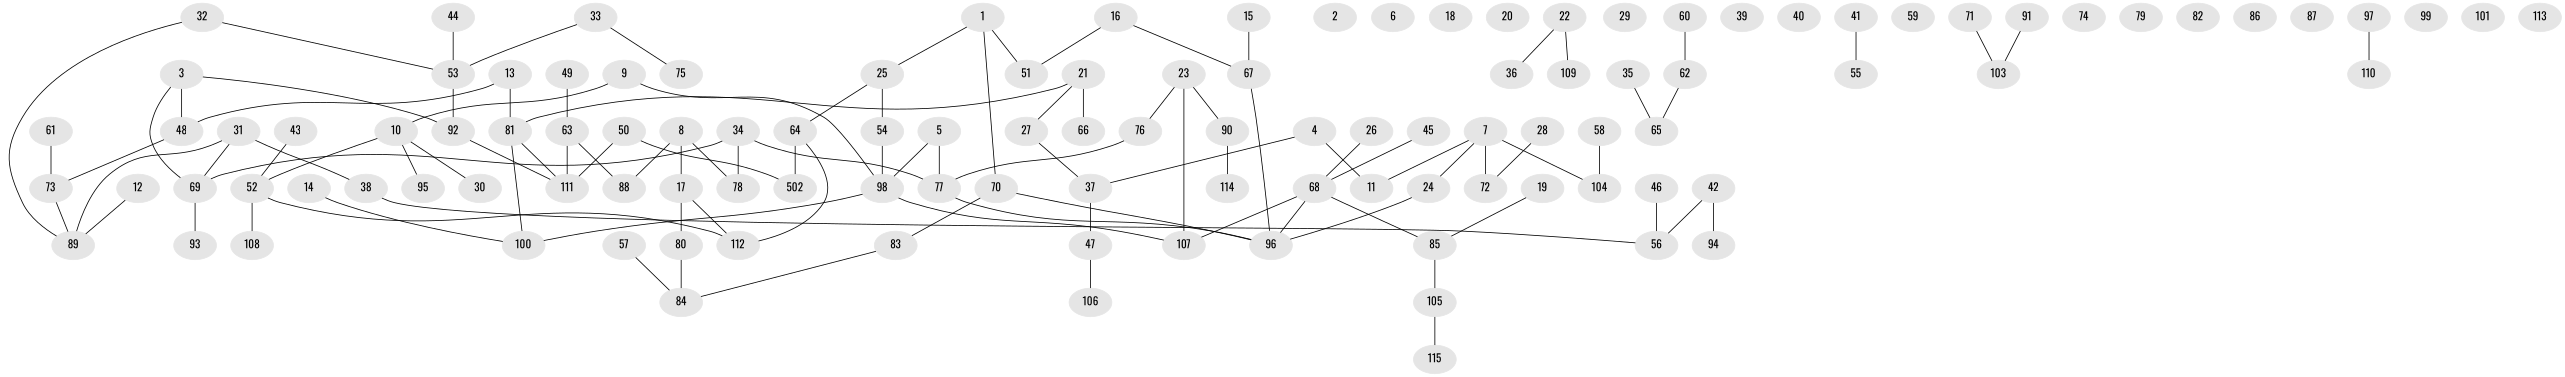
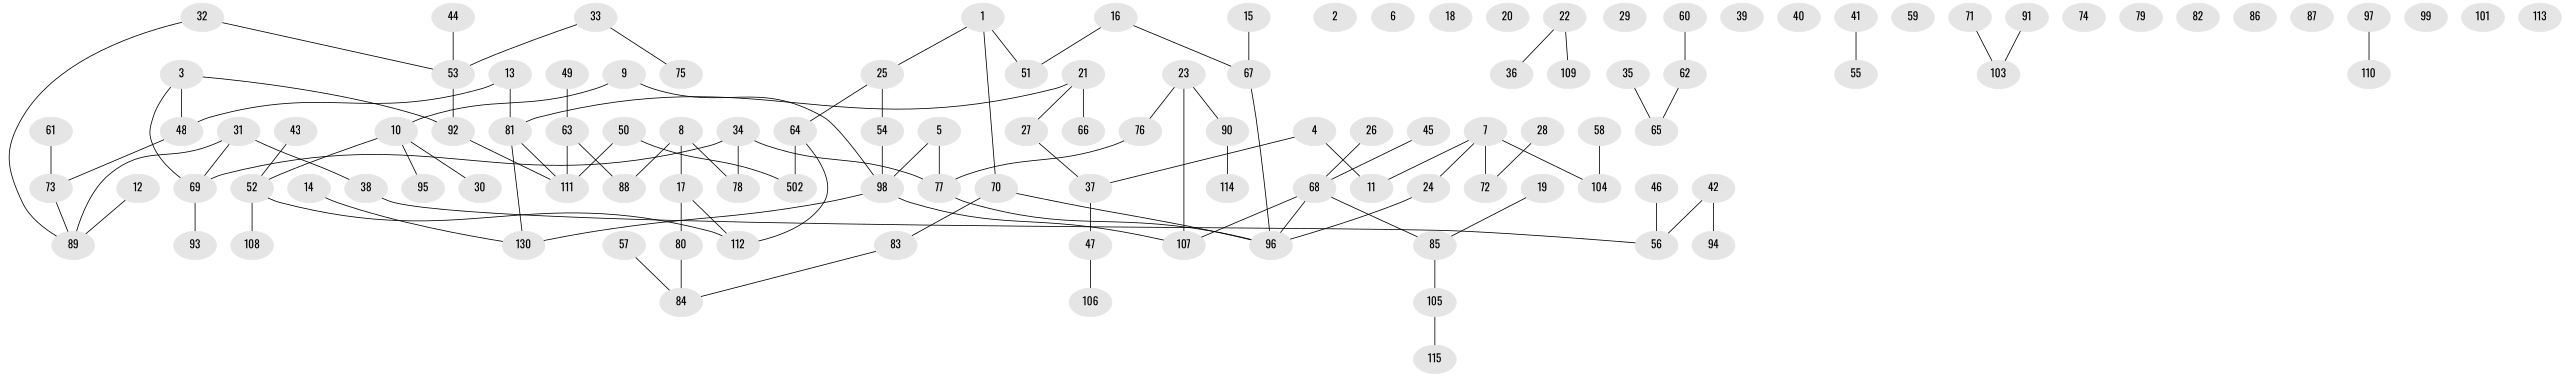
node "100": label "100" -> "130"
